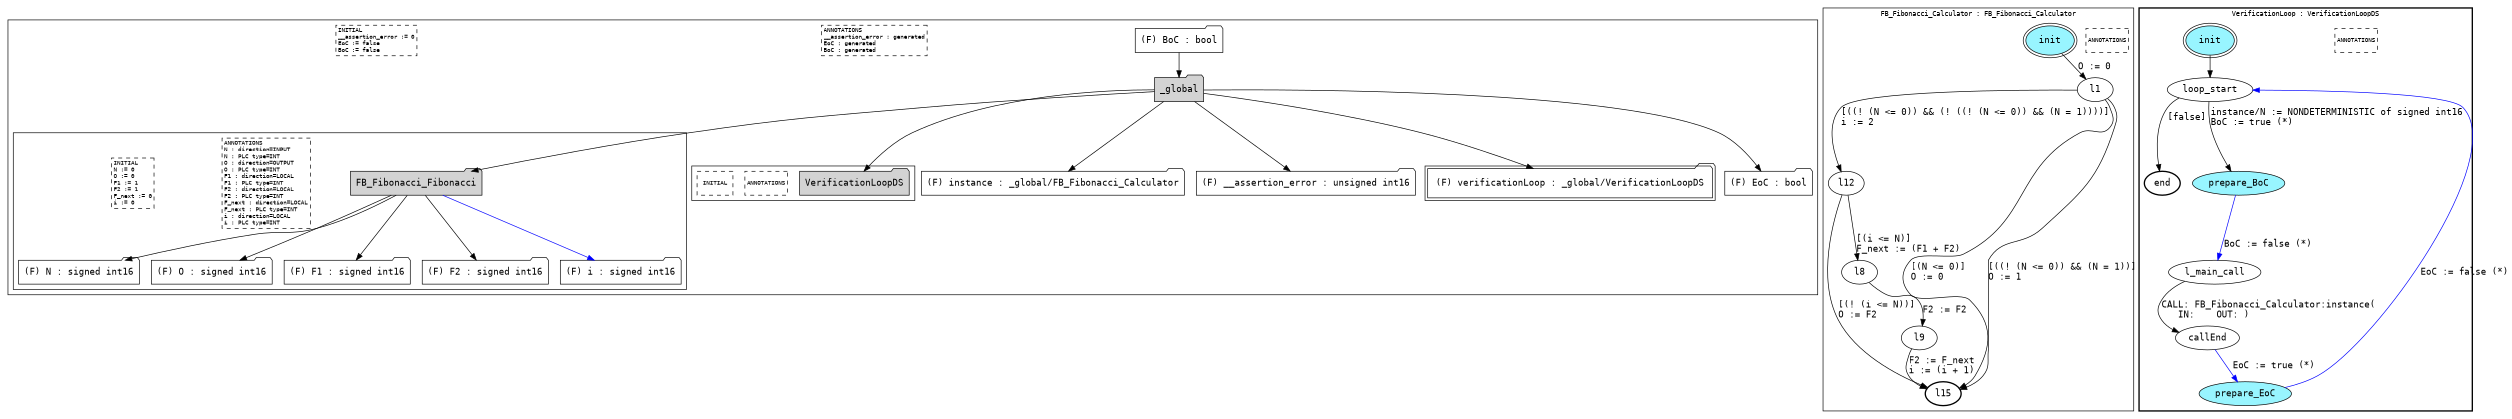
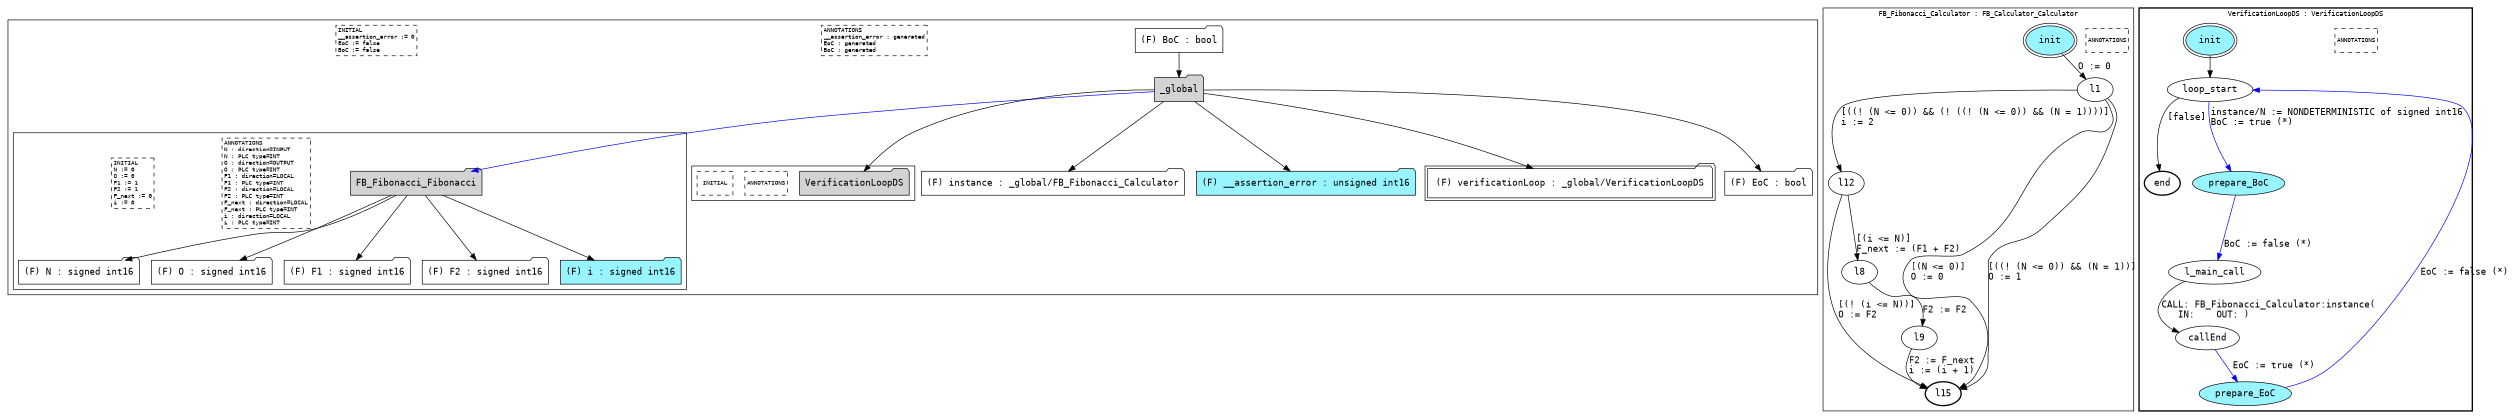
cluster "FB_Fibonacci_Calculator : FB_Fibonacci_Calculator": label "FB_Fibonacci_Calculator : FB_Fibonacci_Calculator" -> "FB_Fibonacci_Calculator : FB_Calculator_Calculator"
cluster "VerificationLoop : VerificationLoopDS": label "VerificationLoop : VerificationLoopDS" -> "VerificationLoopDS : VerificationLoopDS"
edge "_global" -> "FB_Fibonacci_Fibonacci": color black -> blue
edge "loop_start" -> "prepare_BoC": color black -> blue
node "(F) __assertion_error : unsigned int16": fillcolor white -> cadetblue1
edge "FB_Fibonacci_Fibonacci" -> "(F) i : signed int16": color blue -> black
node "(F) i : signed int16": fillcolor white -> cadetblue1
